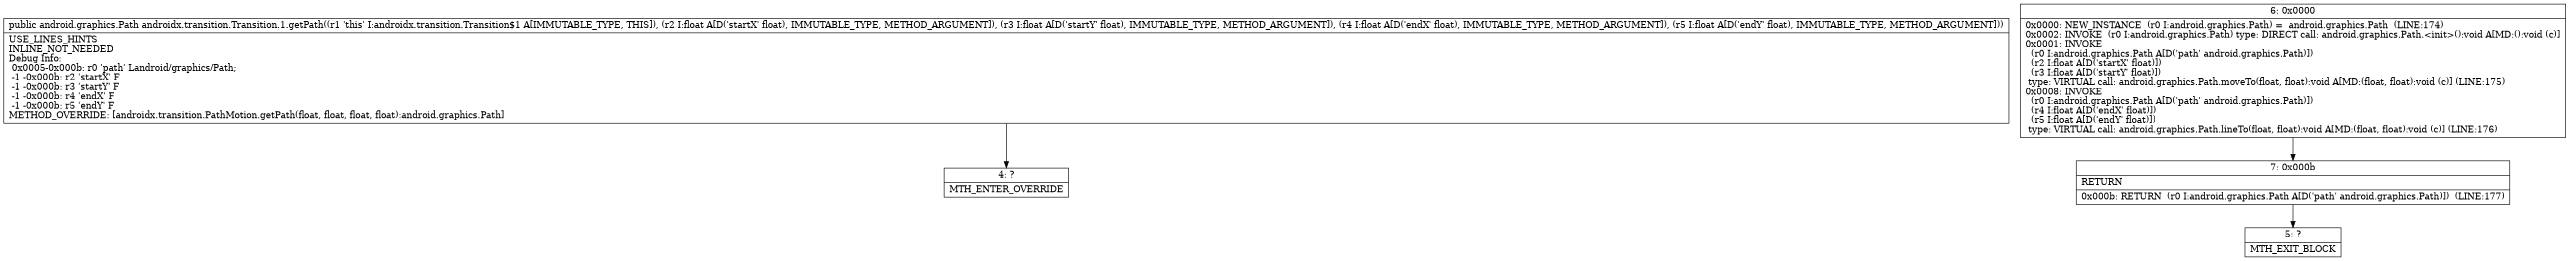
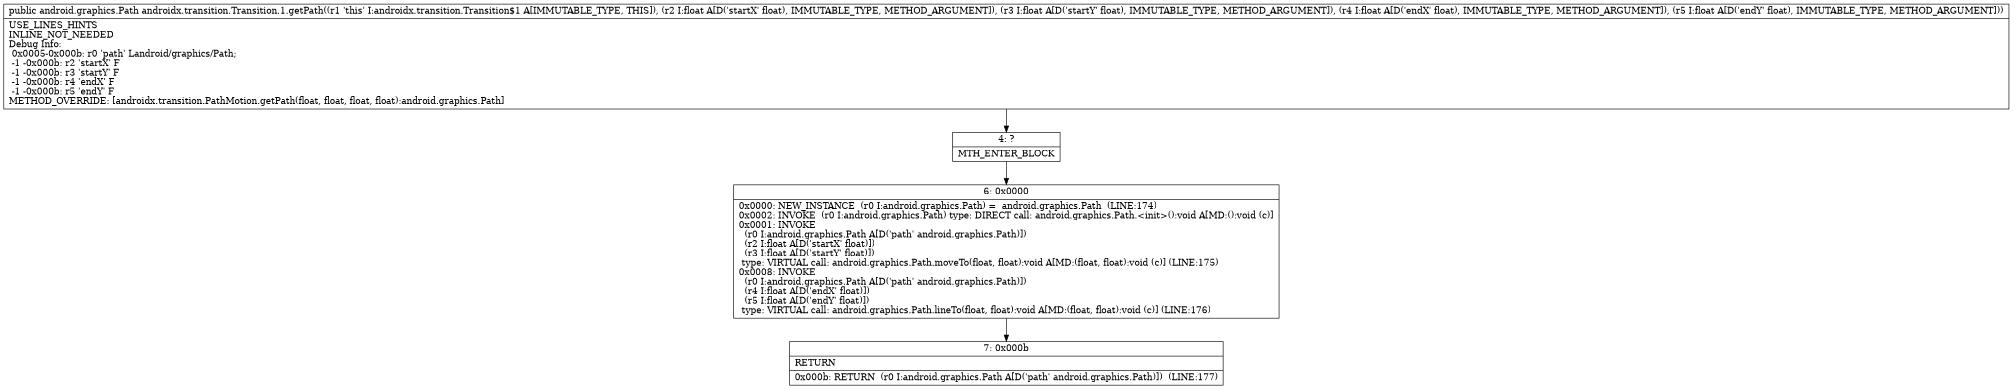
edge "4: ?" -> "6: 0x0000": added
node "4: ?": text "MTH_ENTER_OVERRIDE" -> "MTH_ENTER_BLOCK"
node "5: ?": removed
